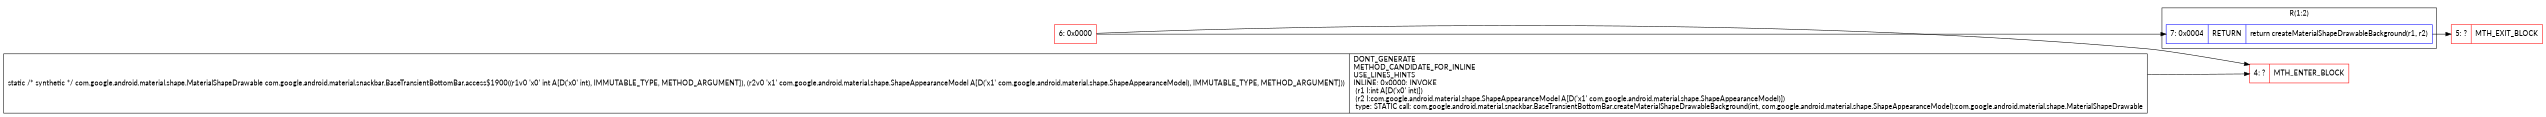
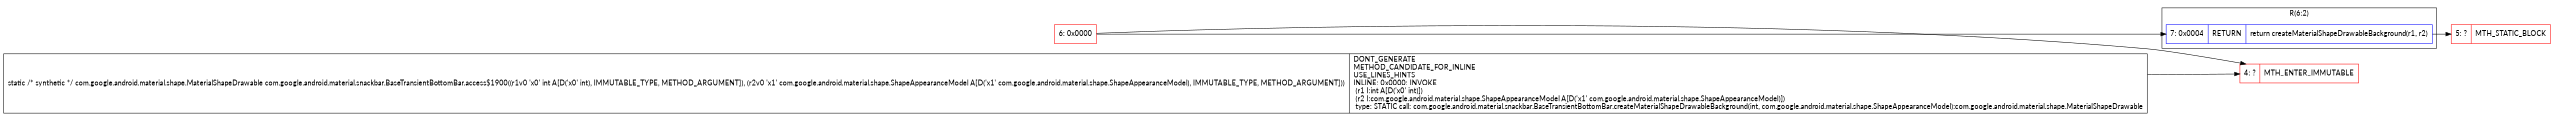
cluster "R(1:2)": label "R(1:2)" -> "R(6:2)"
node "5: ?": text "MTH_EXIT_BLOCK" -> "MTH_STATIC_BLOCK"
node "4: ?": text "MTH_ENTER_BLOCK" -> "MTH_ENTER_IMMUTABLE"
